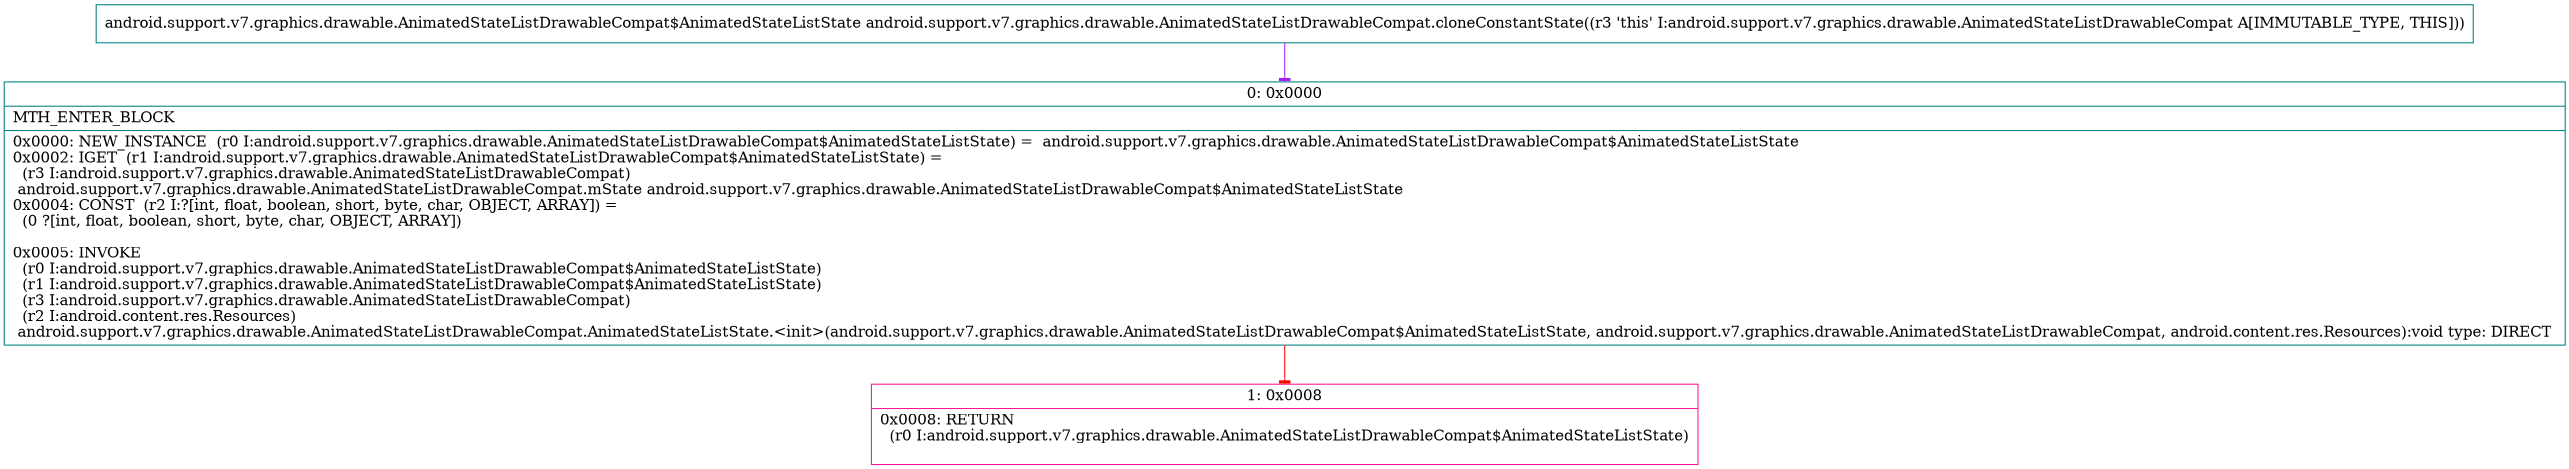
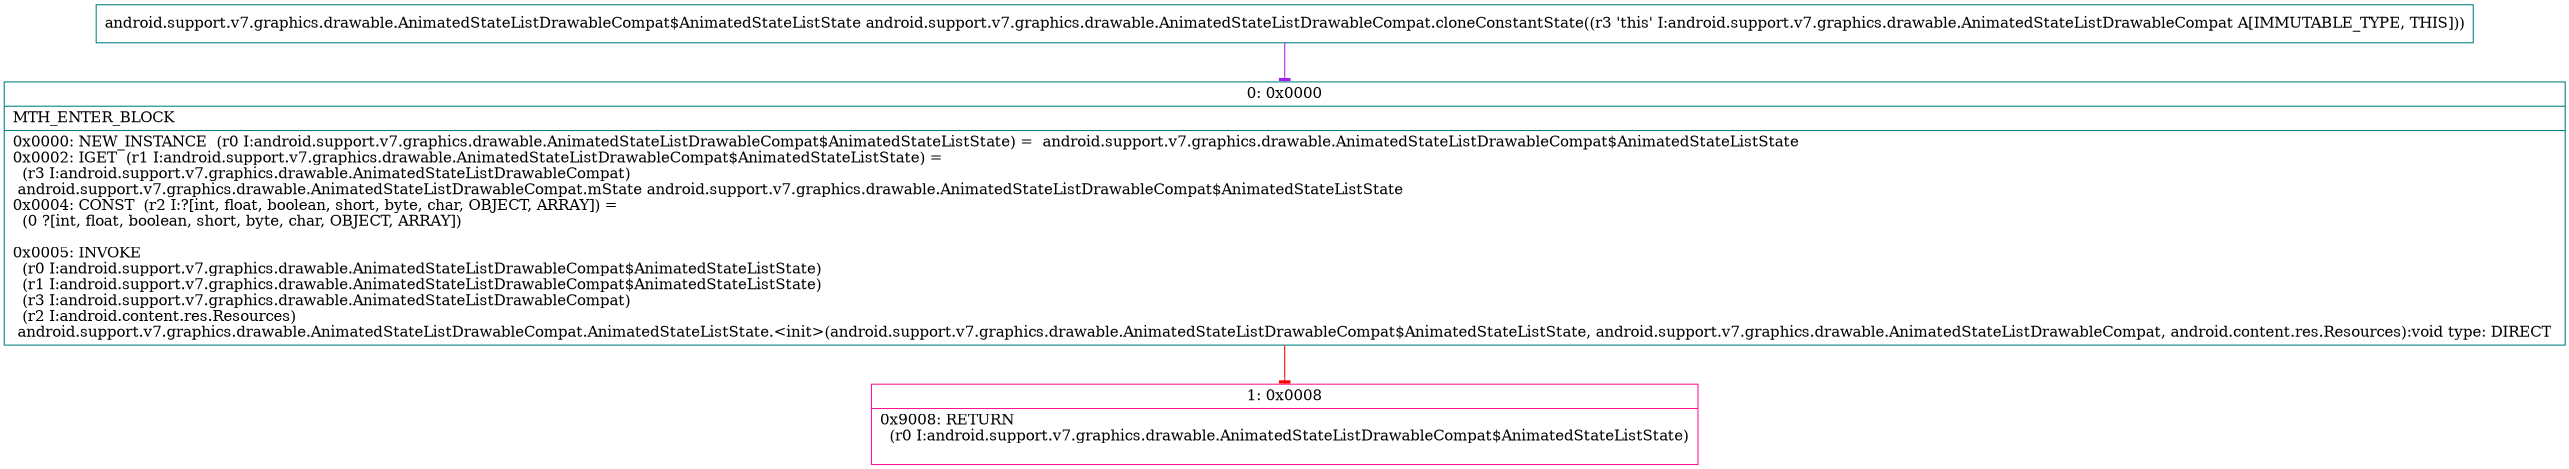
node "1: 0x0008": text "0x0008: RETURN" -> "0x9008: RETURN"
